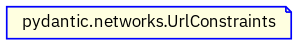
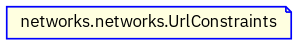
node "pydantic.networks.UrlConstraints": label "pydantic.networks.UrlConstraints" -> "networks.networks.UrlConstraints"
